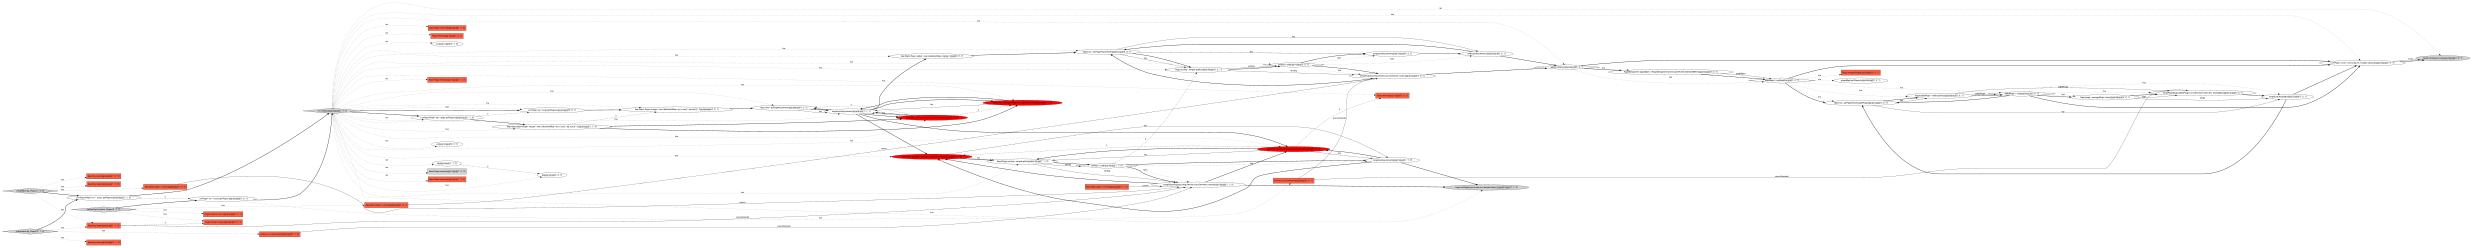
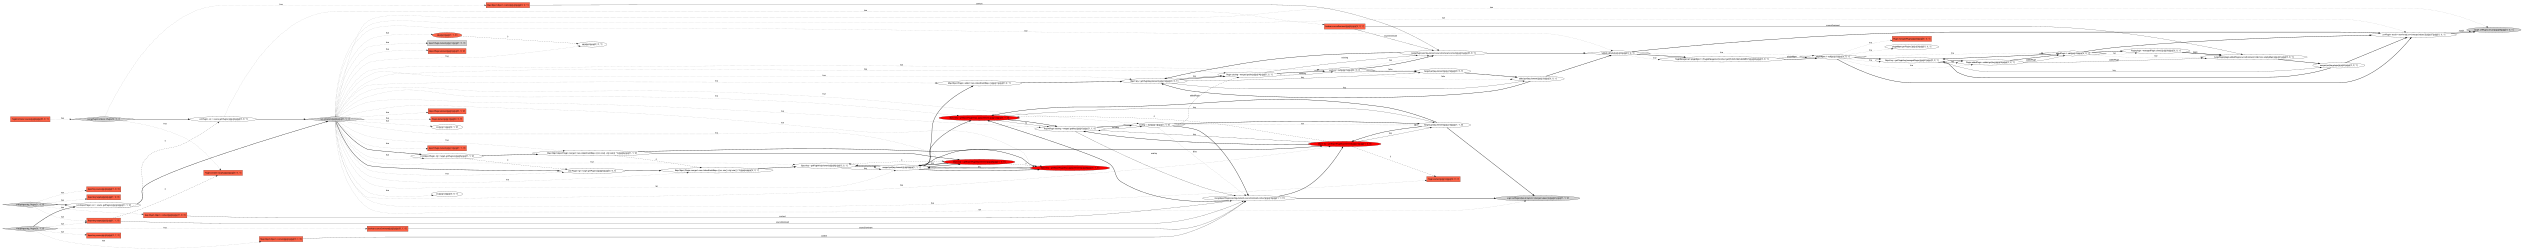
edge "addedPlugin != null@@@29@@@['0', '0', '1']" -> "merged.put(key,plugin)@@@32@@@['0', '0', '1']": removed, label "true"
edge "!src.isEmpty()@@@4@@@['1', '1', '1']" -> "existing == null@@@14@@@['1', '1', '0']": added, label "true"
edge "Plugin plugin = managedPlugin.clone()@@@30@@@['0', '0', '1']" -> "merged.put(key,plugin)@@@32@@@['0', '0', '1']": removed, label "plugin"
edge "existing == null@@@14@@@['1', '1', '0']" -> "Plugin existing = merged.get(key)@@@14@@@['0', '0', '1']": label "0" -> "addedPlugin"
node "tgt@@@7@@@['1', '1', '0']": fillcolor white -> tomato
edge "mergePluginContainer_Plugins['0', '0', '1']" -> "PluginContainer source@@@2@@@['0', '0', '1']": reversed
edge "mergeReporting_Plugins['0', '1', '0']" -> "Map<Object,Object> context@@@2@@@['0', '1', '0']": added, label "true"
